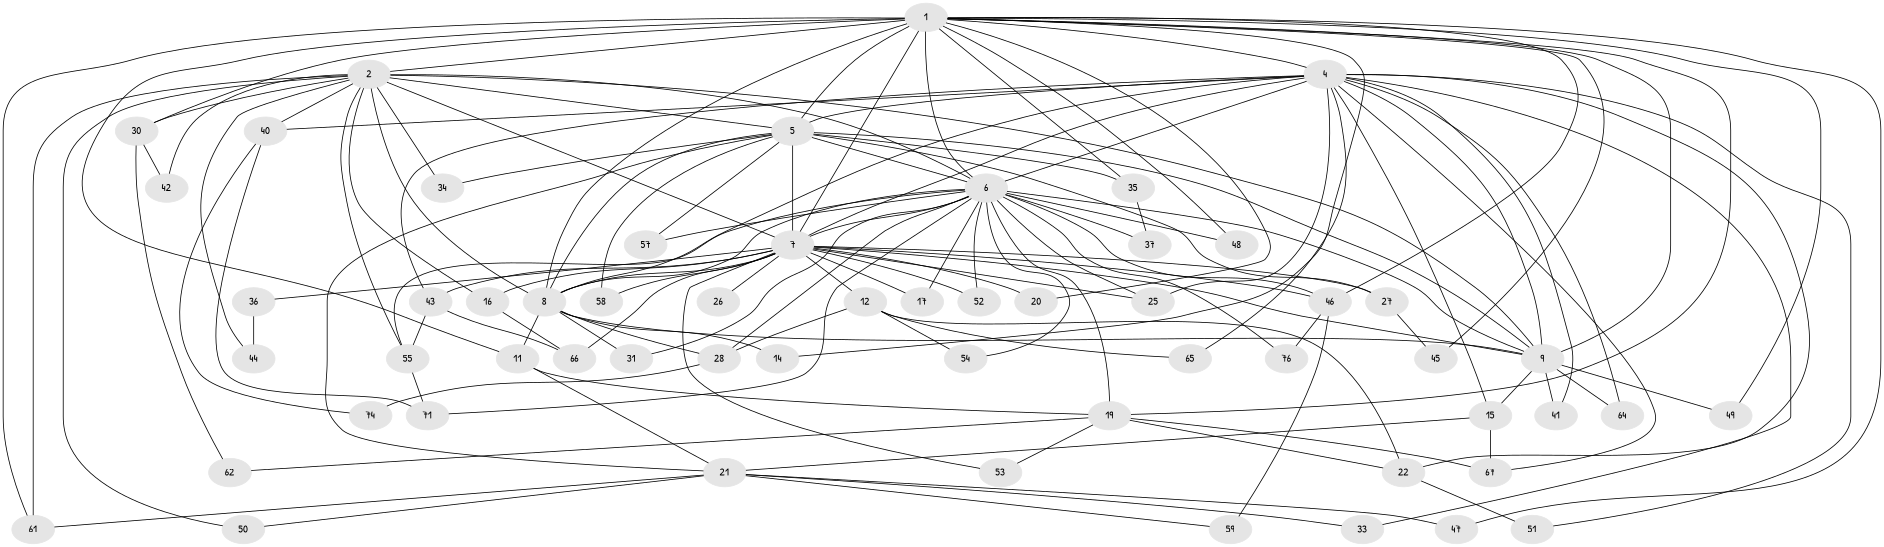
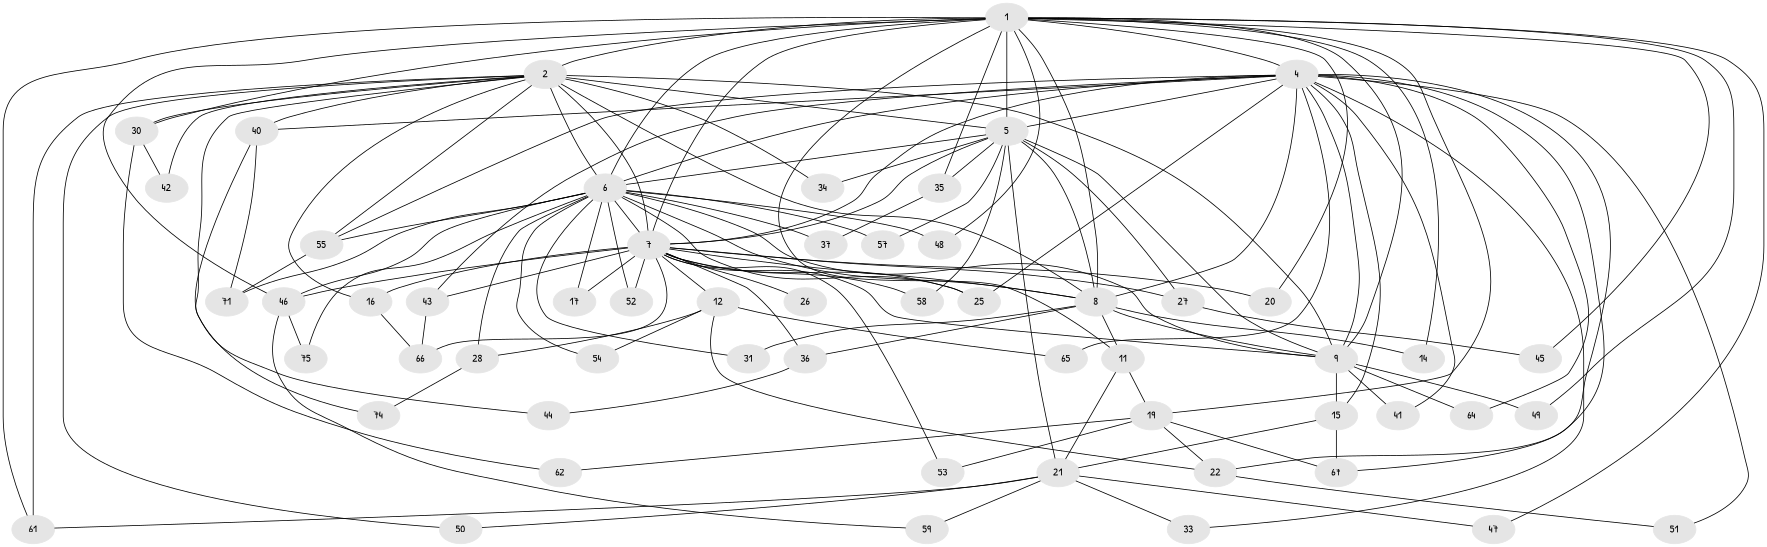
edge "6" -- "19": removed
edge "43" -- "55": now "4" -- "55"
edge "8" -- "28": now "8" -- "36"
node "76": label "76" -> "75"
